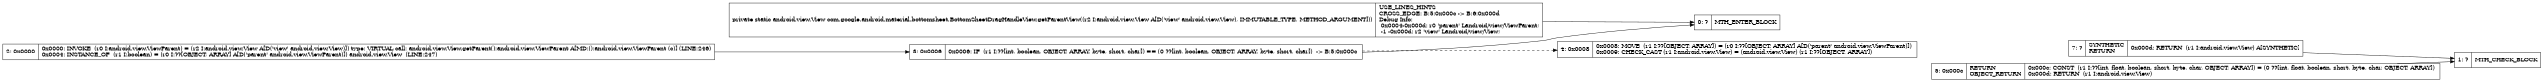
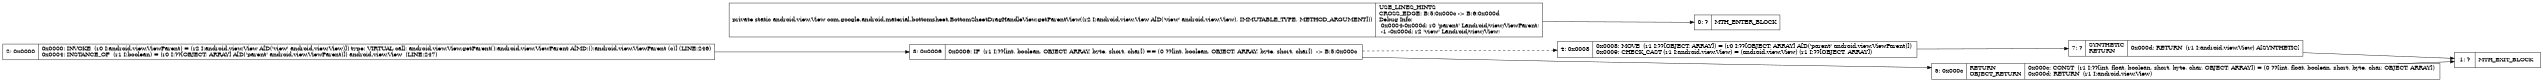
edge "3: 0x0006" -> "0: ?": now "3: 0x0006" -> "5: 0x000c"
edge "4: 0x0008" -> "7: ?": added
node "1: ?": text "MTH_CHECK_BLOCK" -> "MTH_EXIT_BLOCK"
